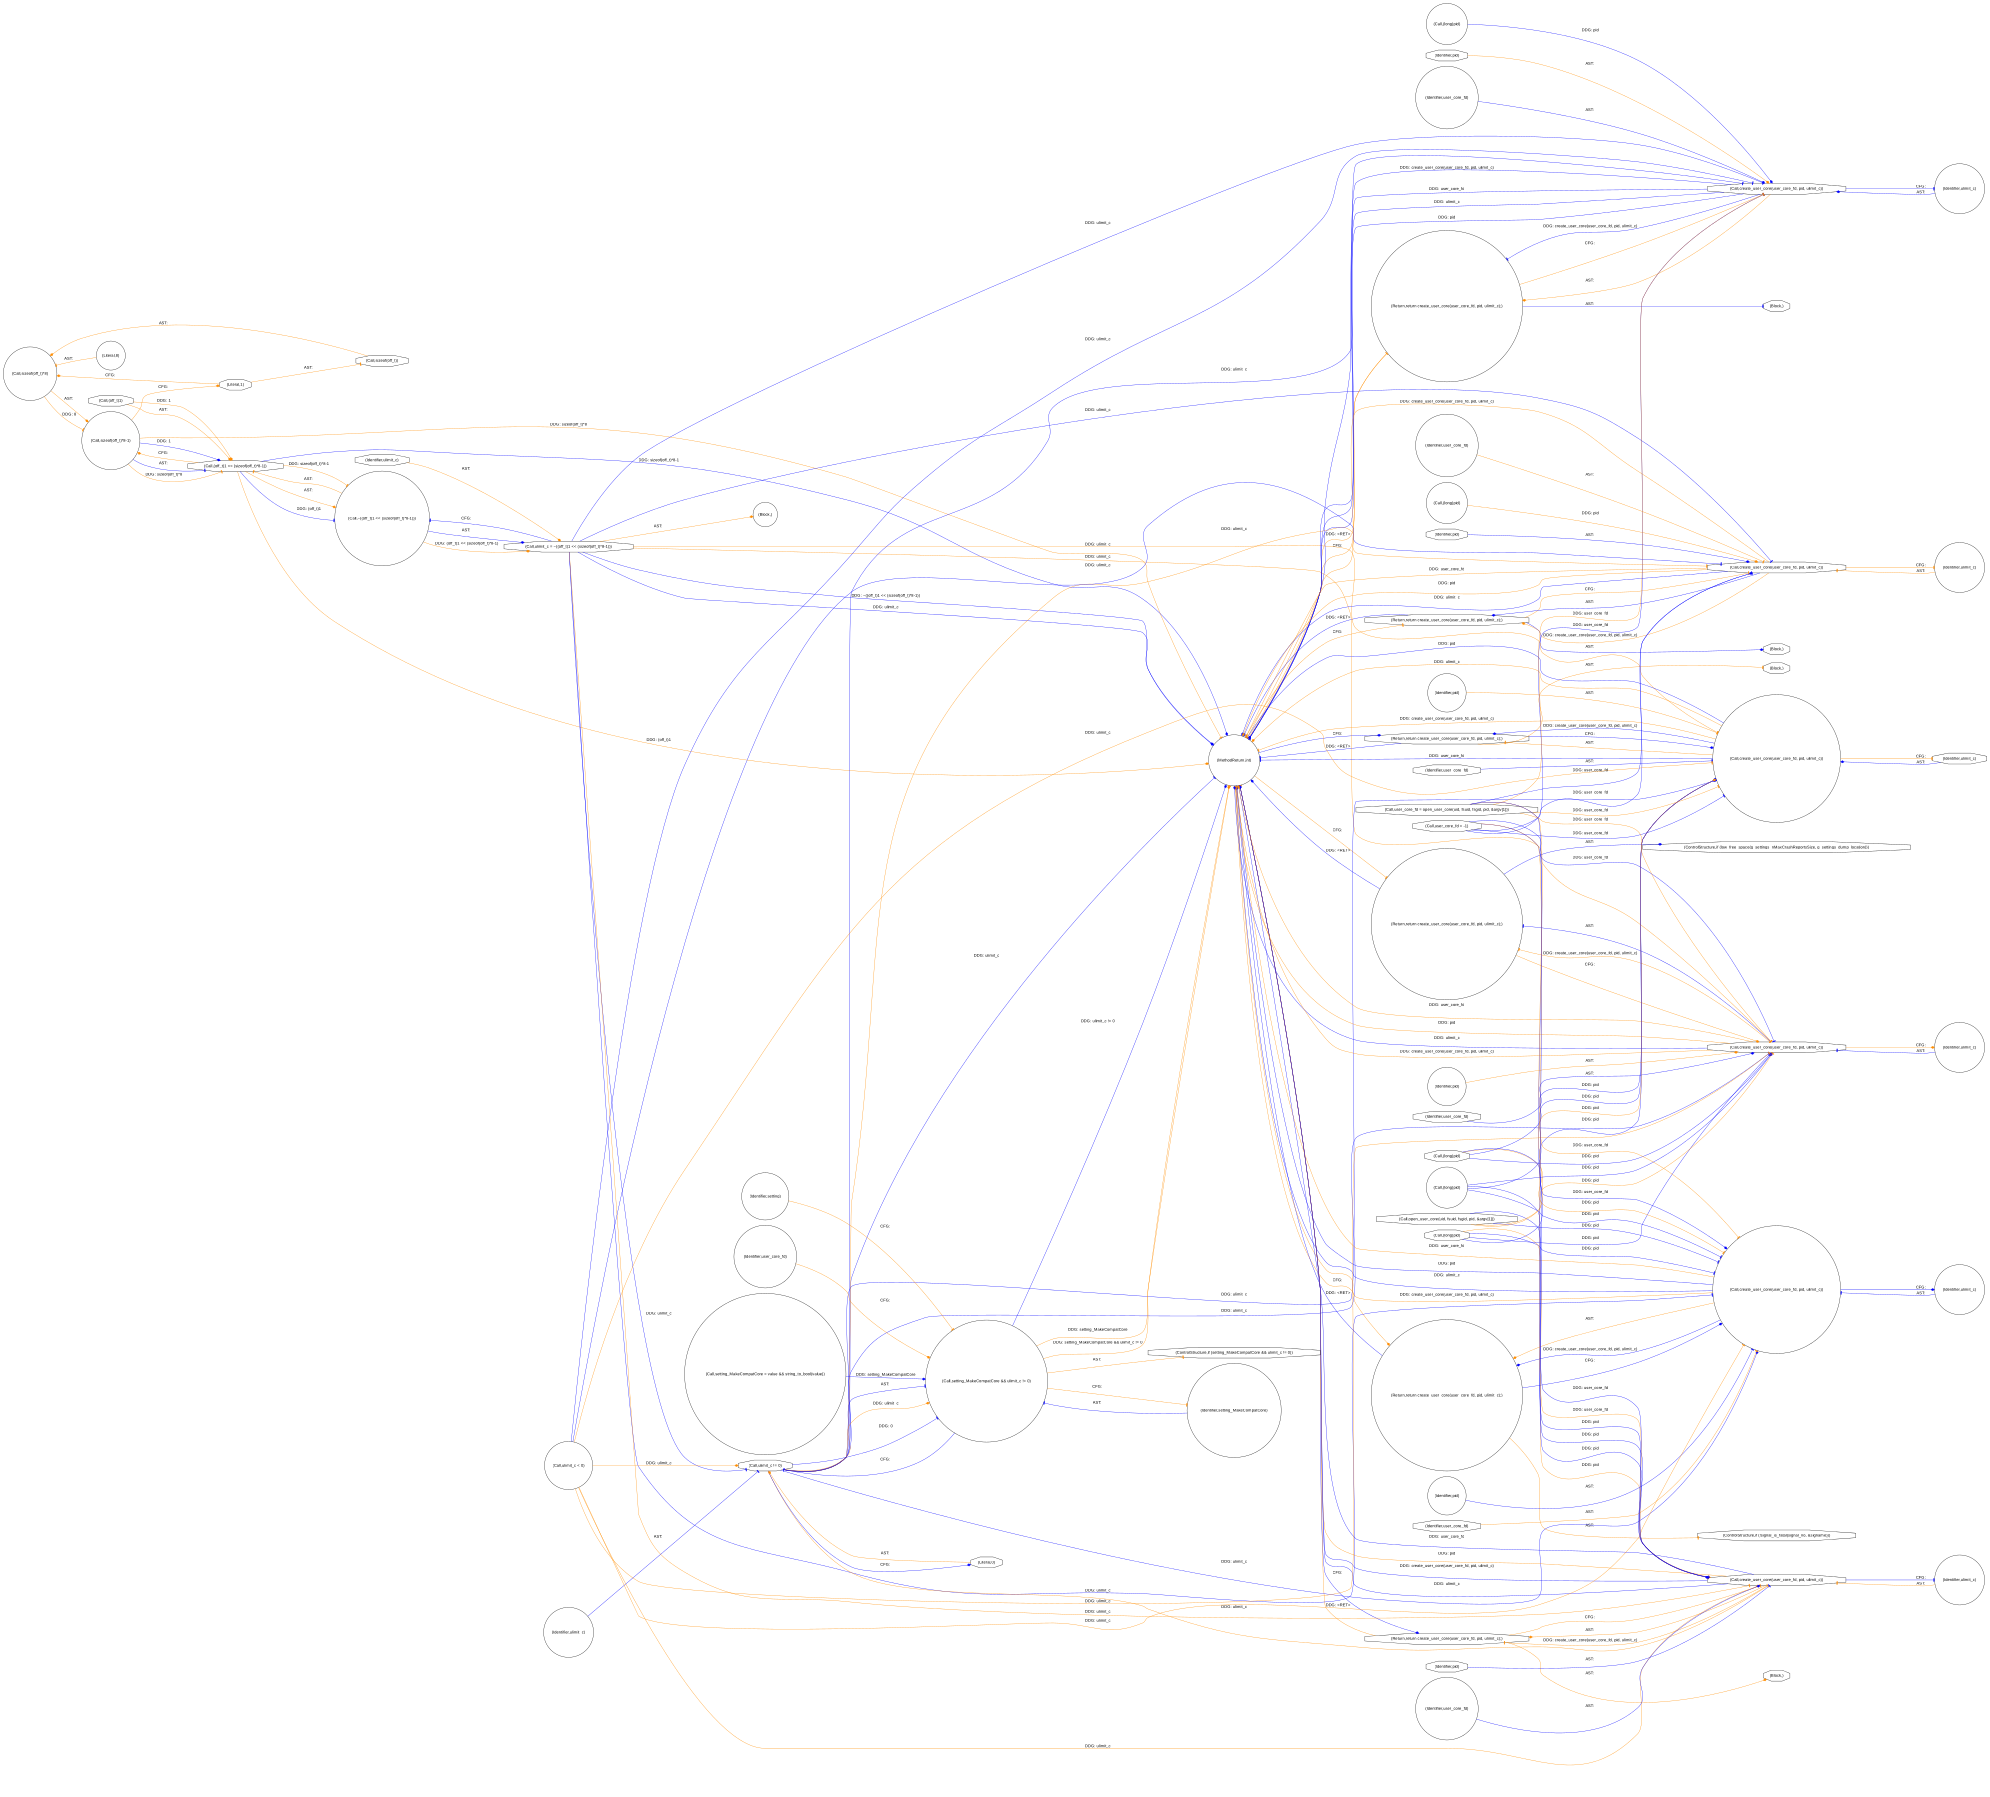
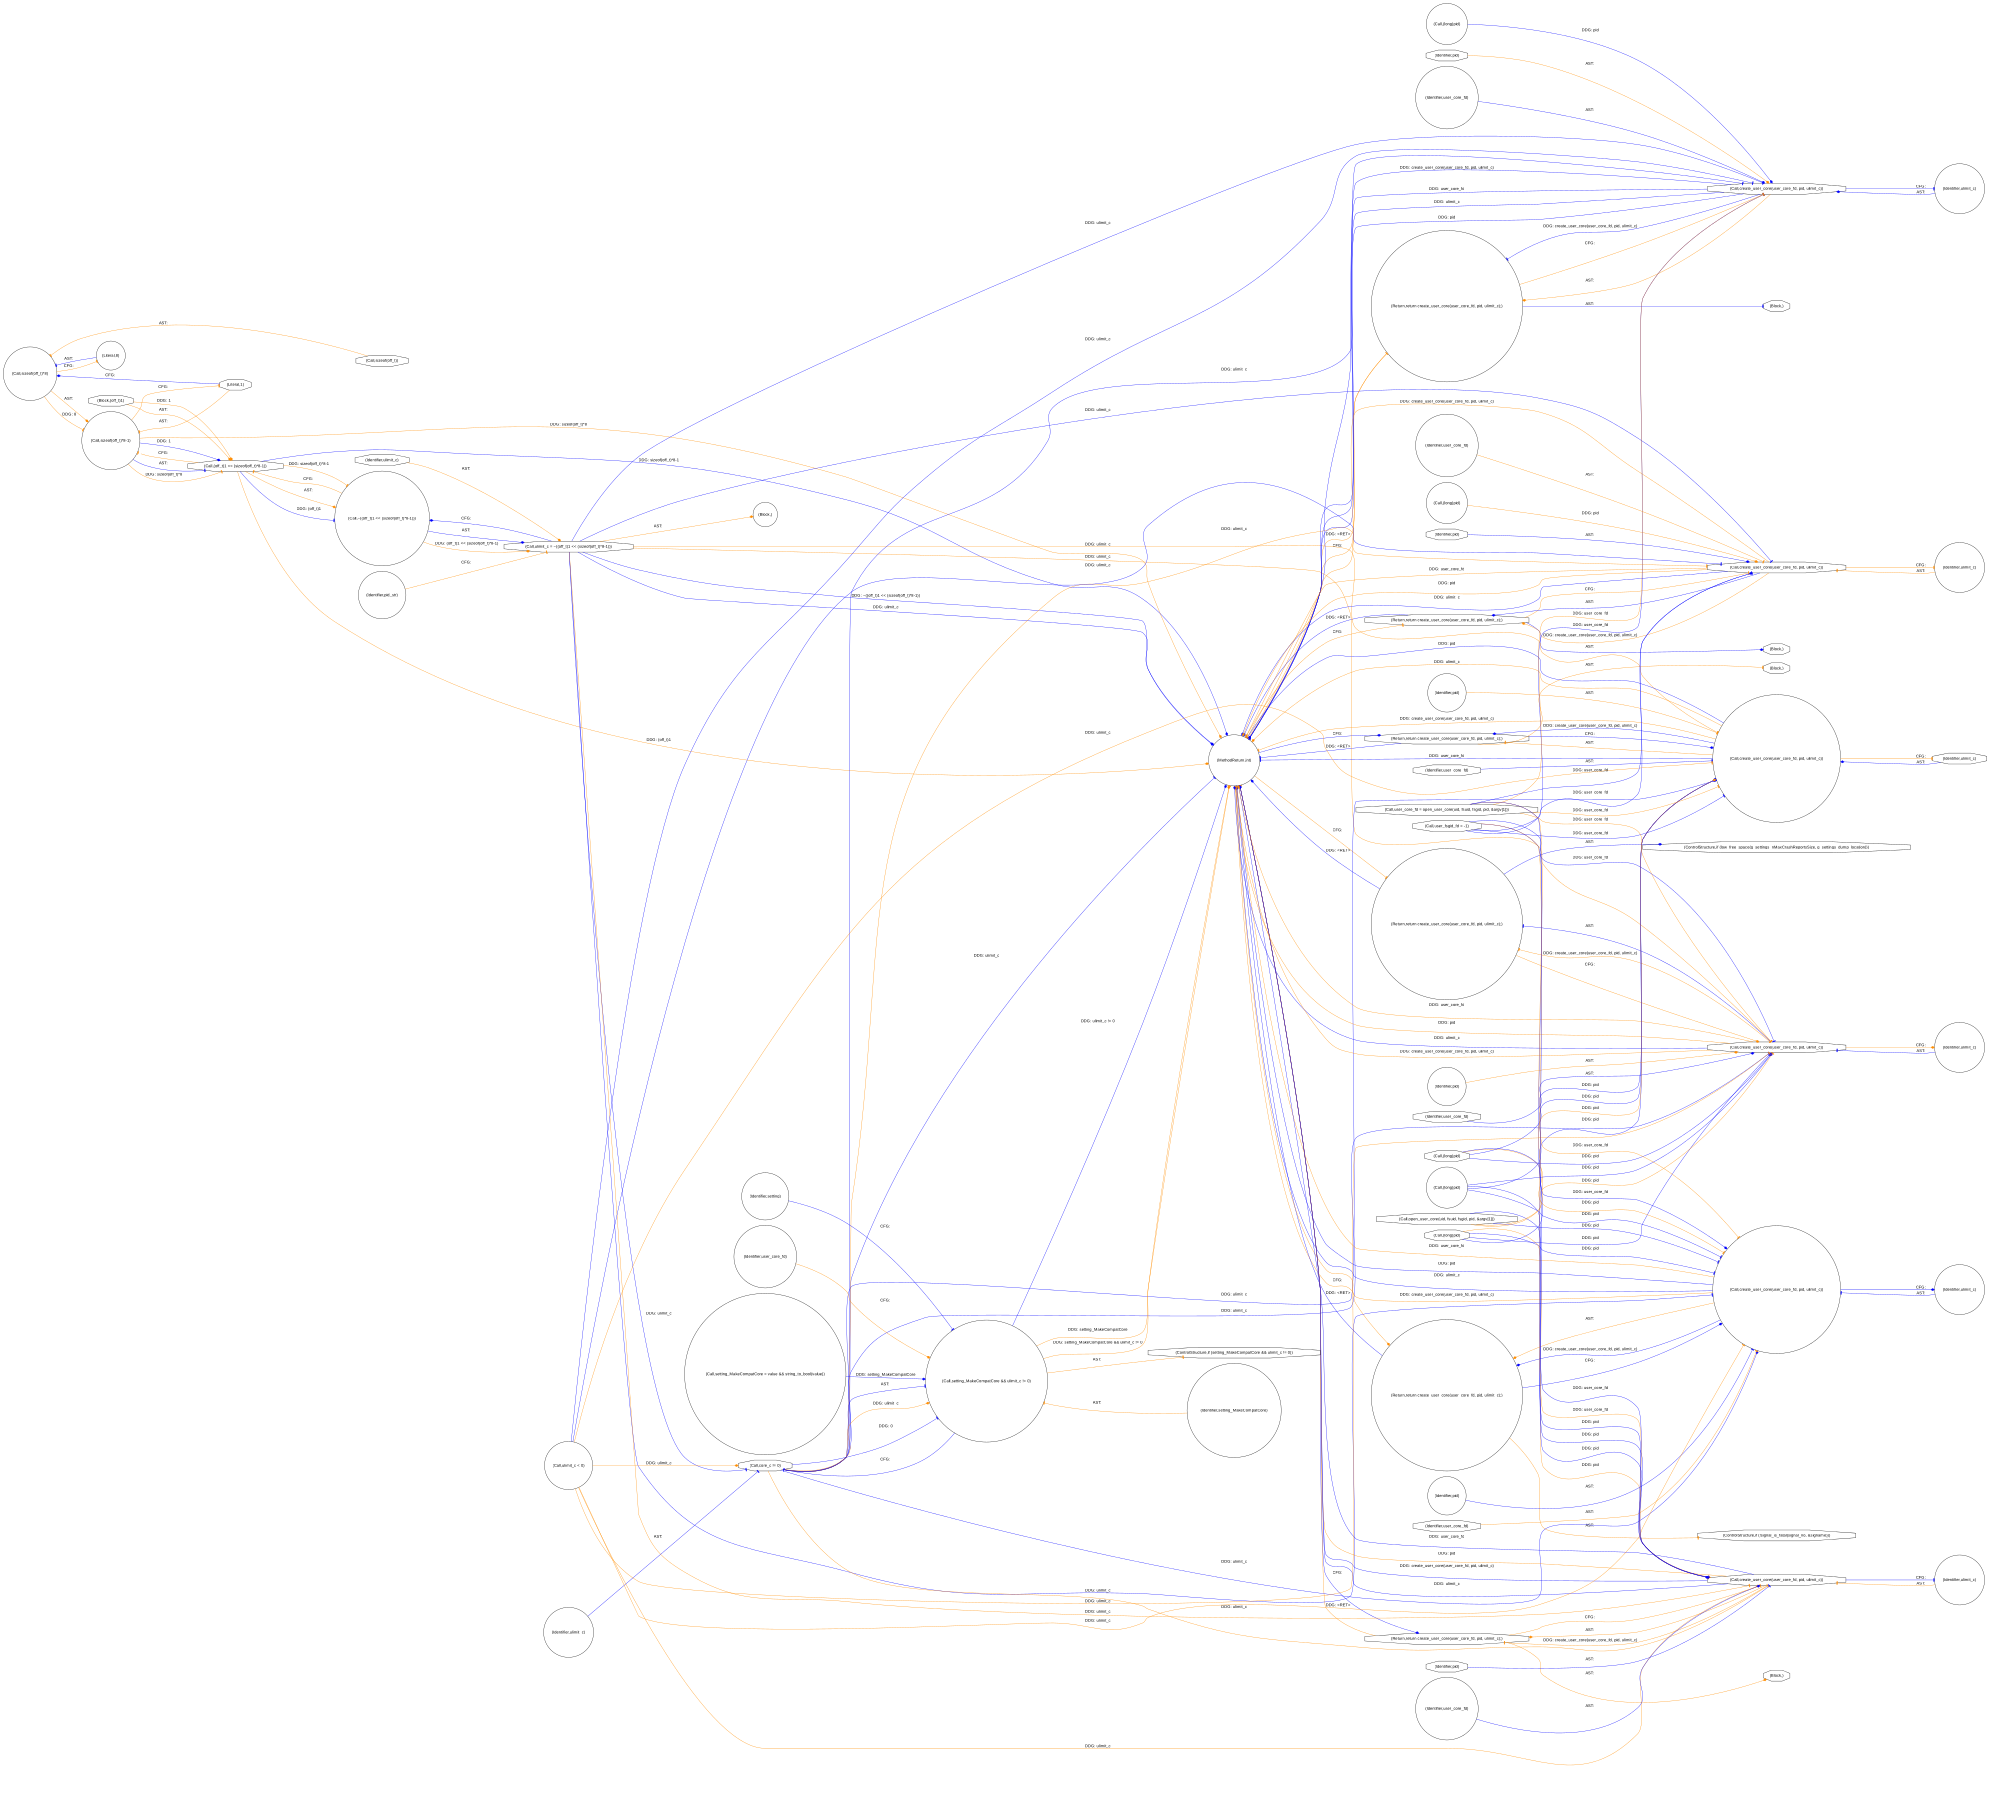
edge "(Call,sizeof(off_t))" -> "(Call,sizeof(off_t)*8)": arrowhead diamond -> tee
edge "(Literal,8)" -> "(Call,sizeof(off_t)*8)": color darkorange -> blue
edge "(Call,sizeof(off_t)*8)" -> "(Literal,8)": added, label "CFG:"
edge "(Literal,1)" -> "(Call,sizeof(off_t))": now "(Literal,1)" -> "(Call,sizeof(off_t)*8-1)"
edge "(Literal,1)" -> "(Call,sizeof(off_t)*8)": color darkorange -> blue
edge "(Call,sizeof(off_t)*8-1)" -> "(Literal,1)": arrowhead diamond -> tee
node "(Call,(off_t)1)": label "(Call,(off_t)1)" -> "(Block,(off_t)1)"
edge "(Call,sizeof(off_t)*8-1)" -> "(MethodReturn,int)": arrowhead tee -> diamond
edge "(Call,(off_t)1 << (sizeof(off_t)*8-1))" -> "(Call,sizeof(off_t)*8-1)": arrowhead diamond -> tee
edge "(Call,~((off_t)1 << (sizeof(off_t)*8-1)))" -> "(Call,(off_t)1 << (sizeof(off_t)*8-1))": label "AST: " -> "CFG: "
edge "(Call,ulimit_c = ~((off_t)1 << (sizeof(off_t)*8-1)))" -> "(Call,~((off_t)1 << (sizeof(off_t)*8-1)))": arrowhead tee -> diamond
node "(Identifier,pid_str)": added
node "(Call,user_core_fd = -1)": label "(Call,user_core_fd = -1)" -> "(Call,user_fsgid_fd = -1)"
edge "(Identifier,setting)" -> "(Call,setting_MakeCompatCore && ulimit_c != 0)": color darkorange -> blue
edge "(Call,setting_MakeCompatCore && ulimit_c != 0)" -> "(Identifier,setting_MakeCompatCore)": removed, label "CFG:"
edge "(Identifier,setting_MakeCompatCore)" -> "(Call,setting_MakeCompatCore && ulimit_c != 0)": color blue -> darkorange
node "(Call,ulimit_c != 0)": label "(Call,ulimit_c != 0)" -> "(Call,core_c != 0)"
node "(Literal,0)": removed
